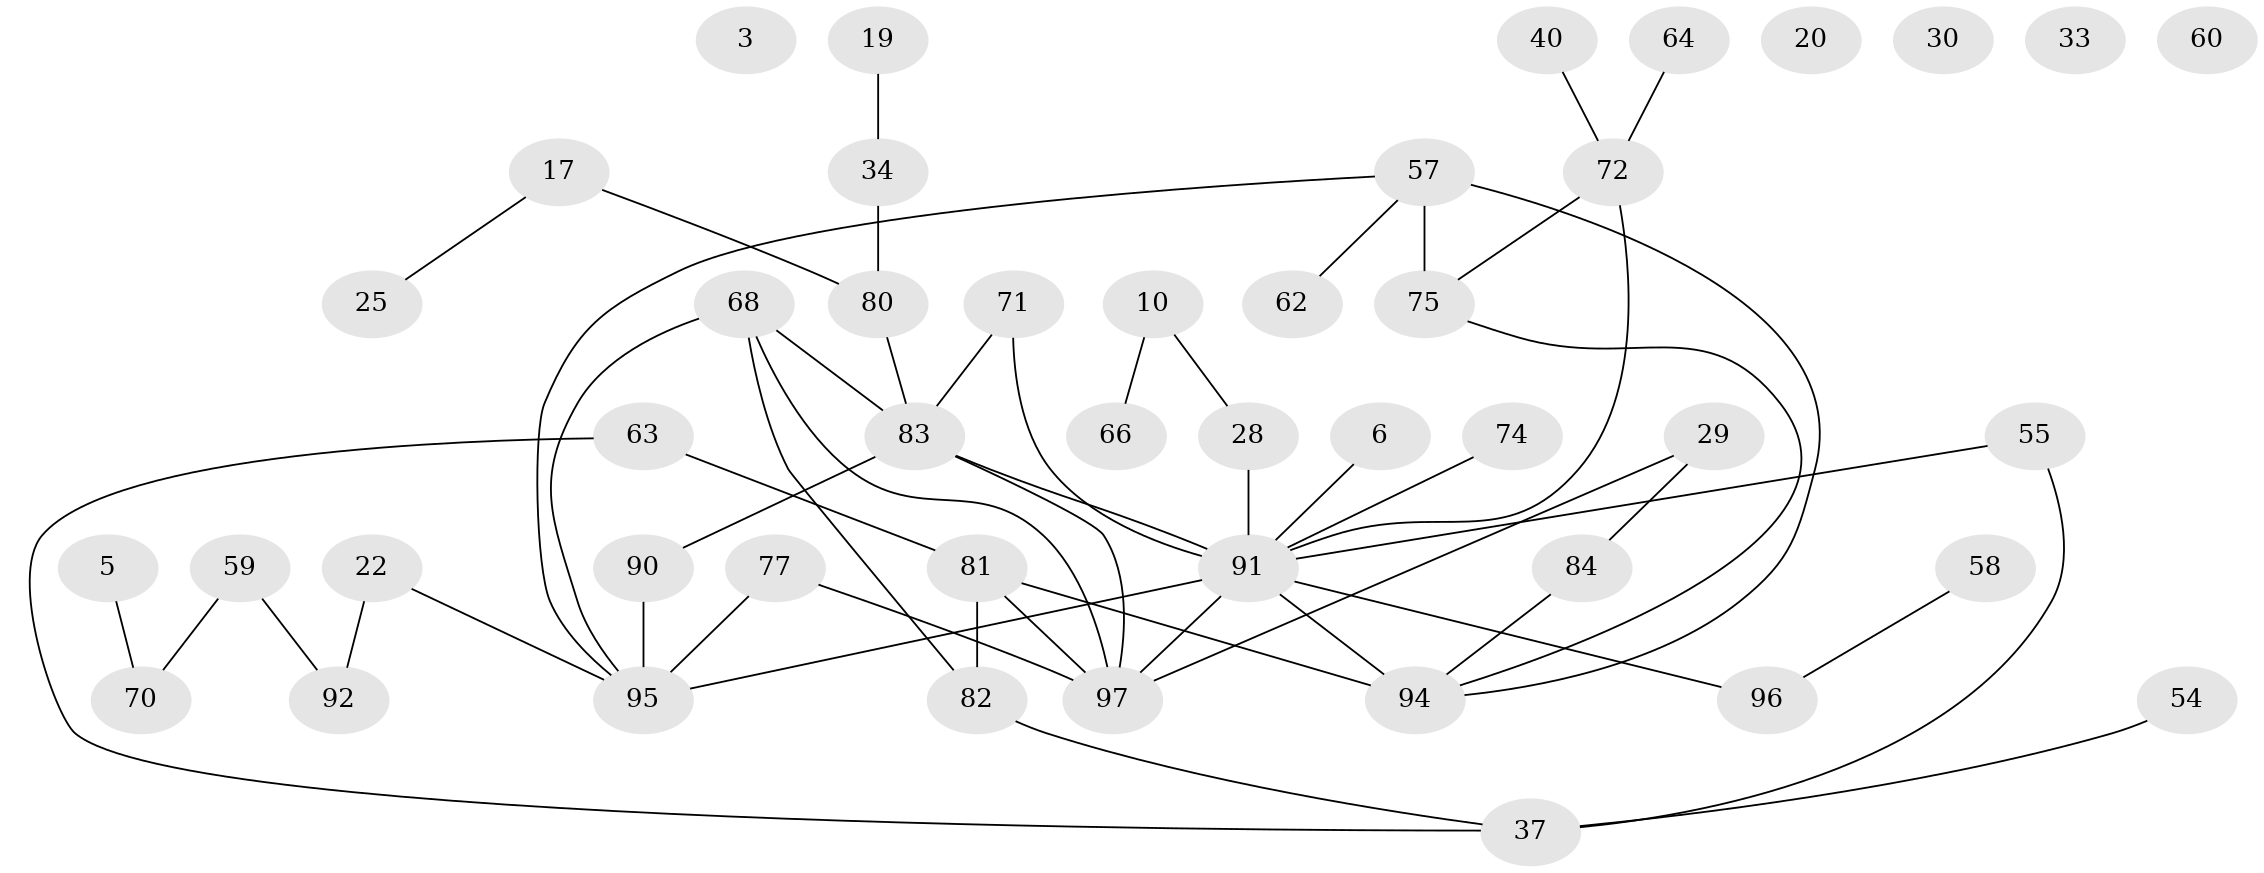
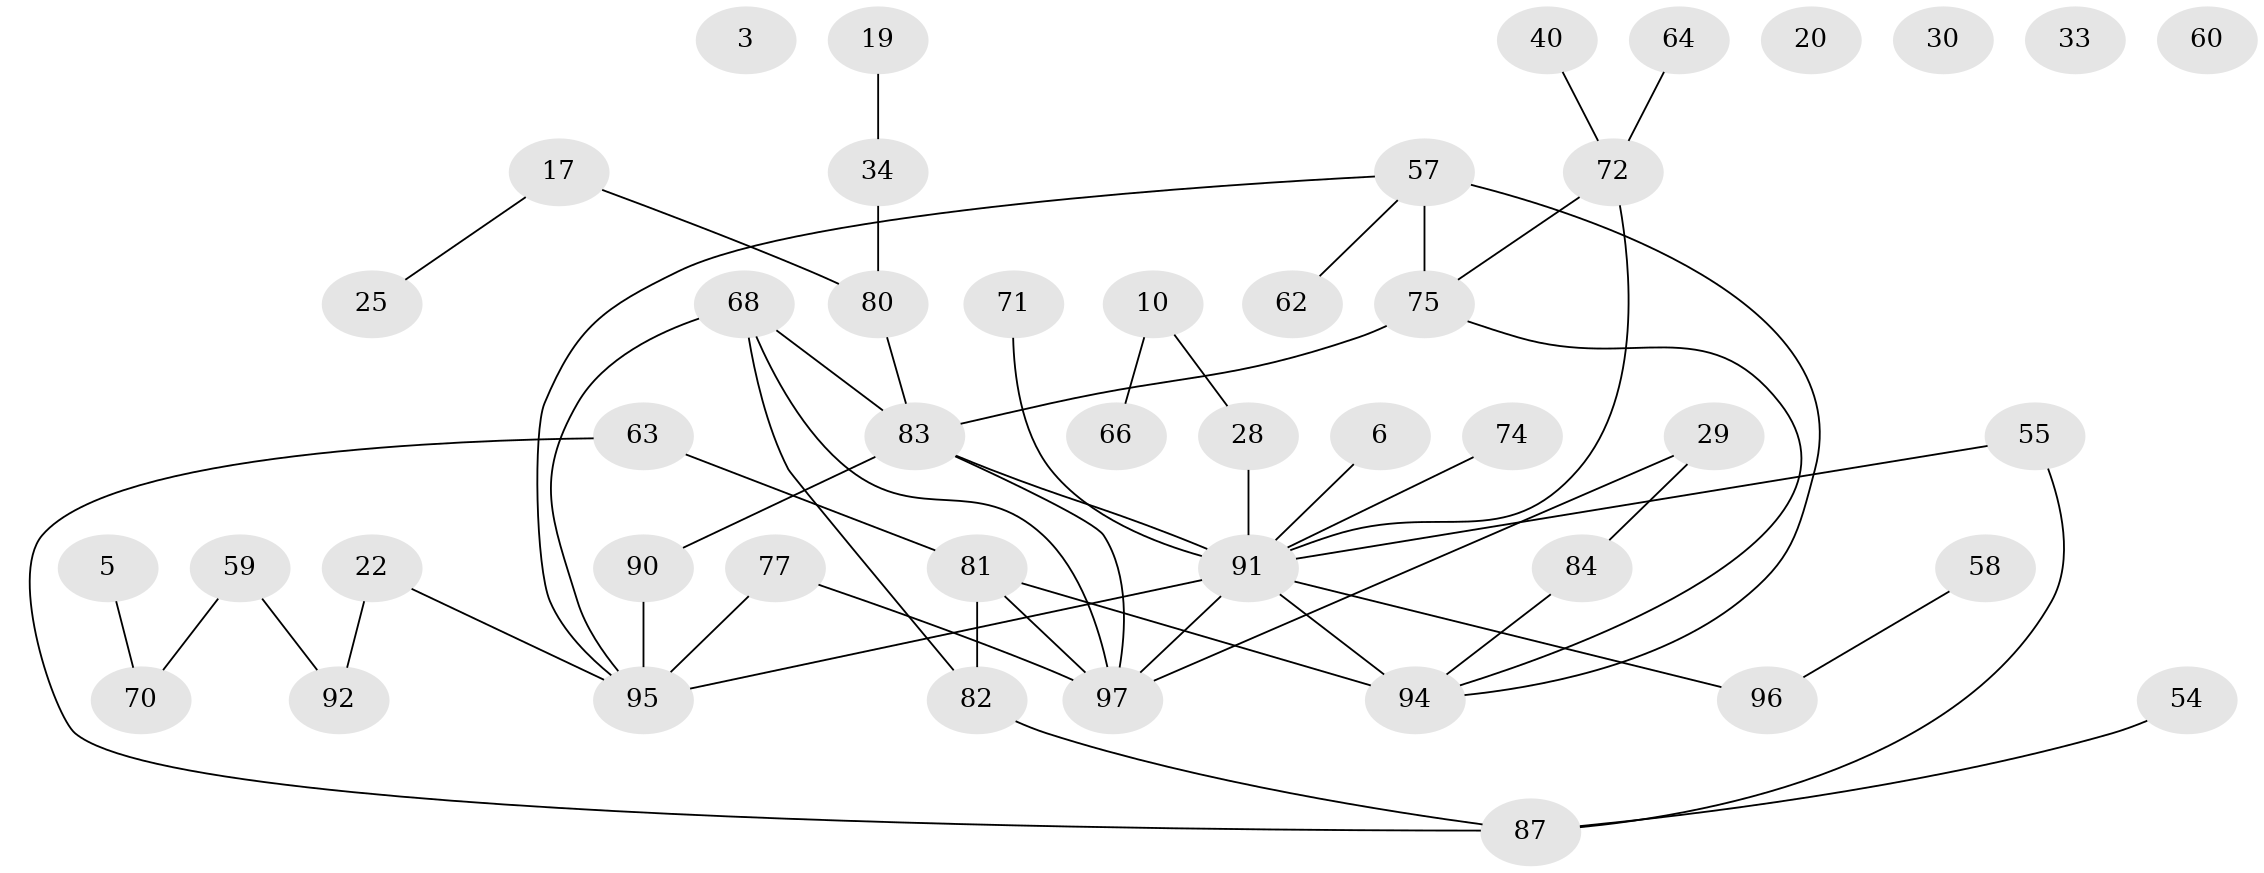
edge "71" -- "83": now "75" -- "83"
node "37": label "37" -> "87"
